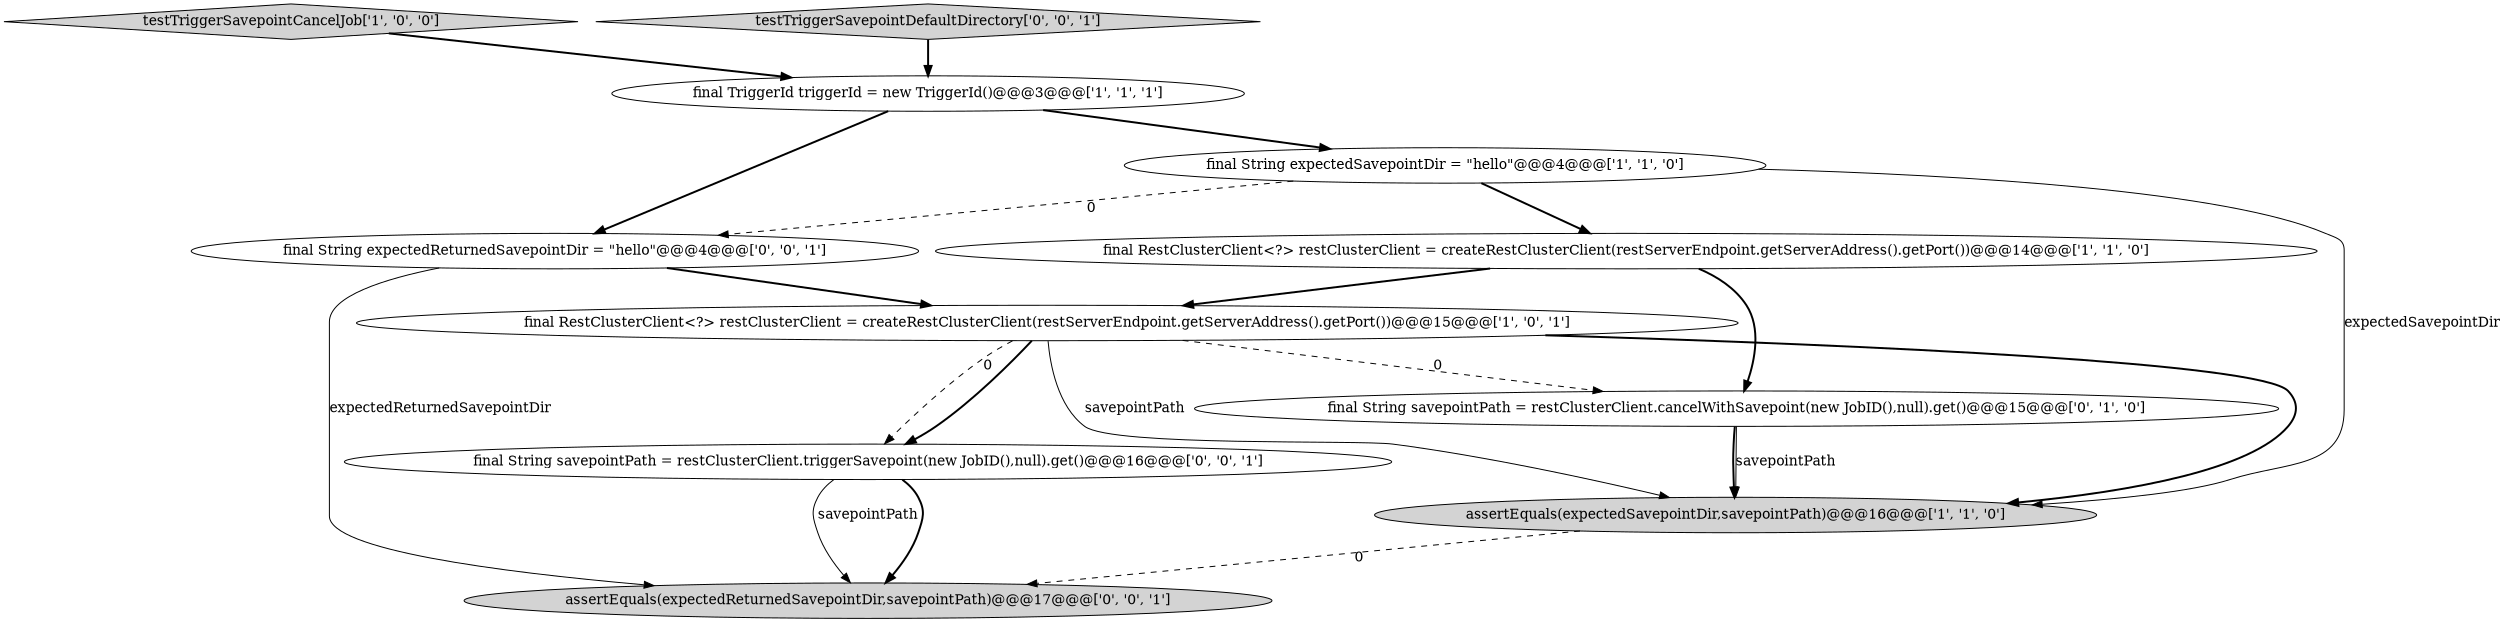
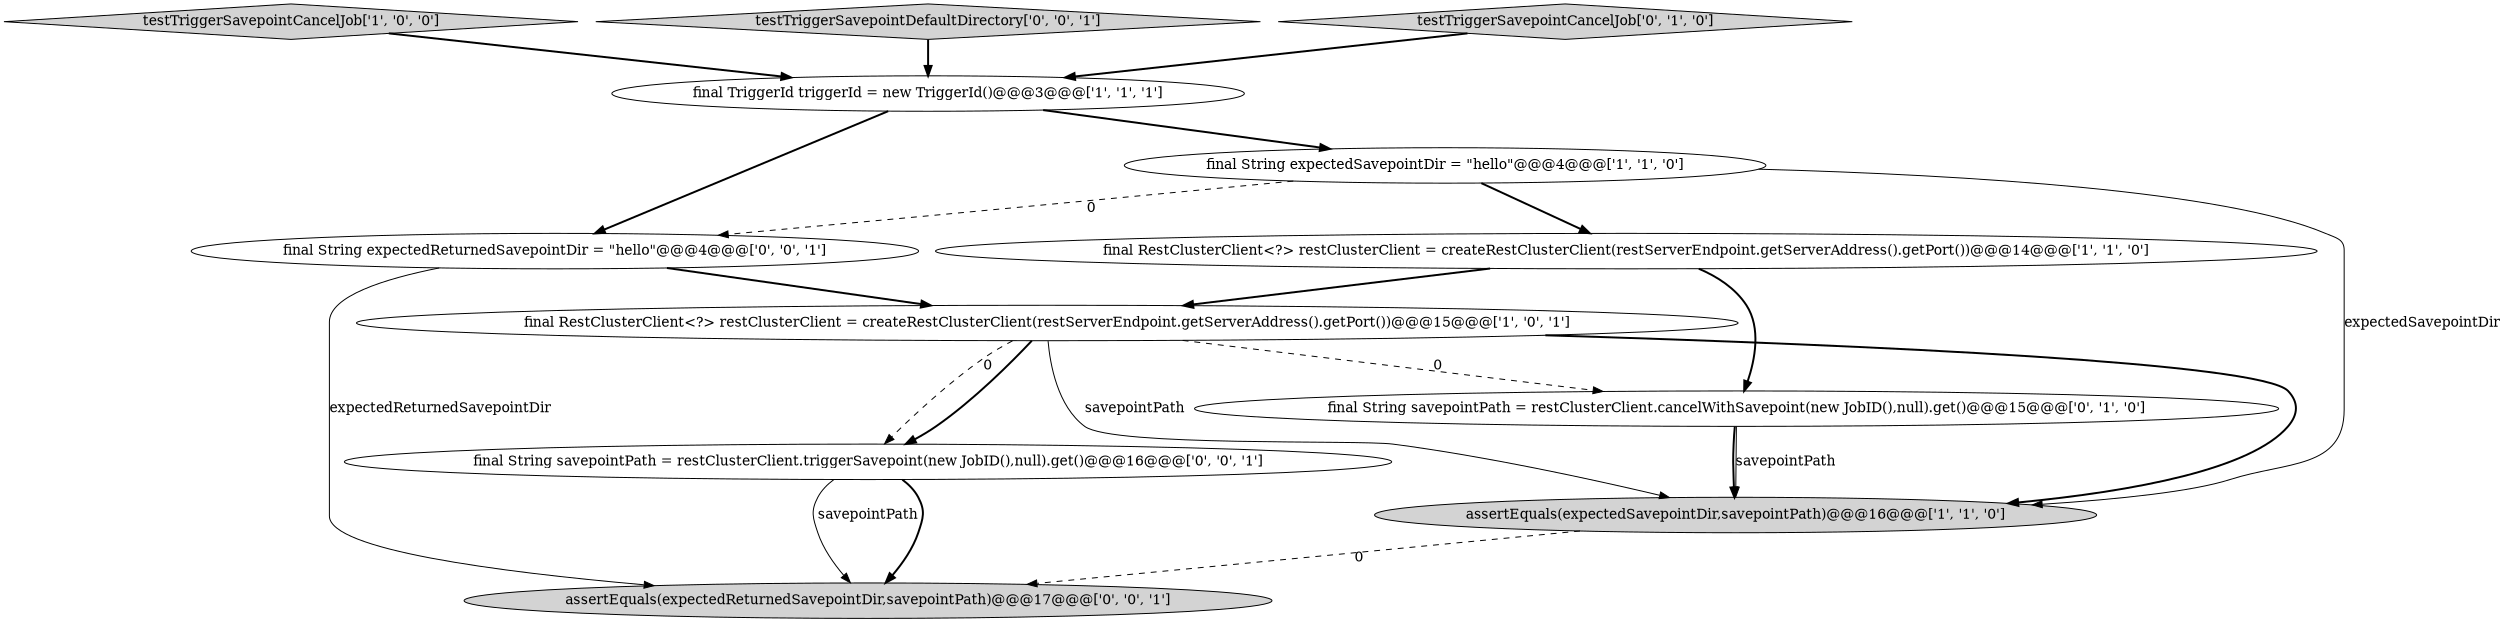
node "testTriggerSavepointCancelJob['0', '1', '0']": added
